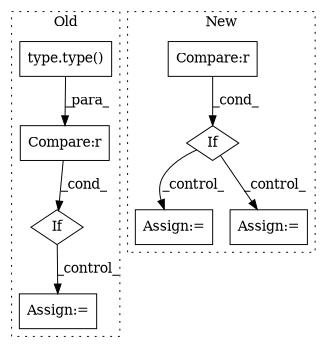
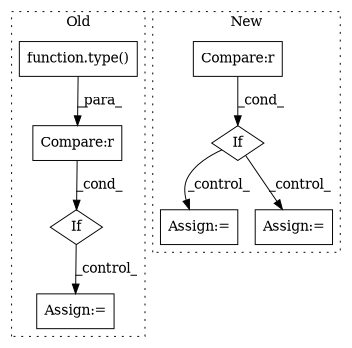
node "type.type()": label "type.type()" -> "function.type()"
